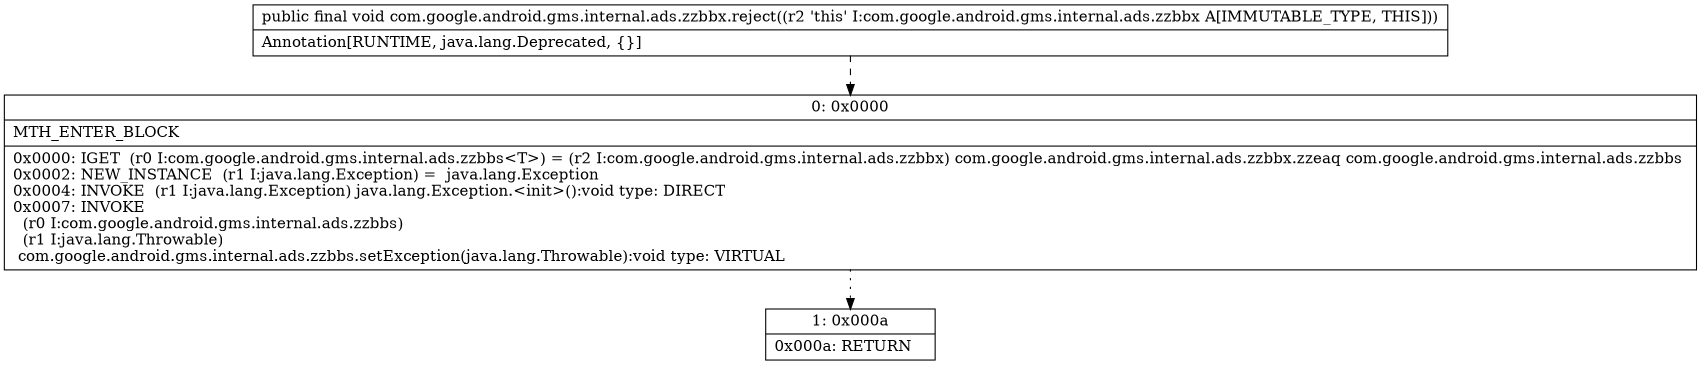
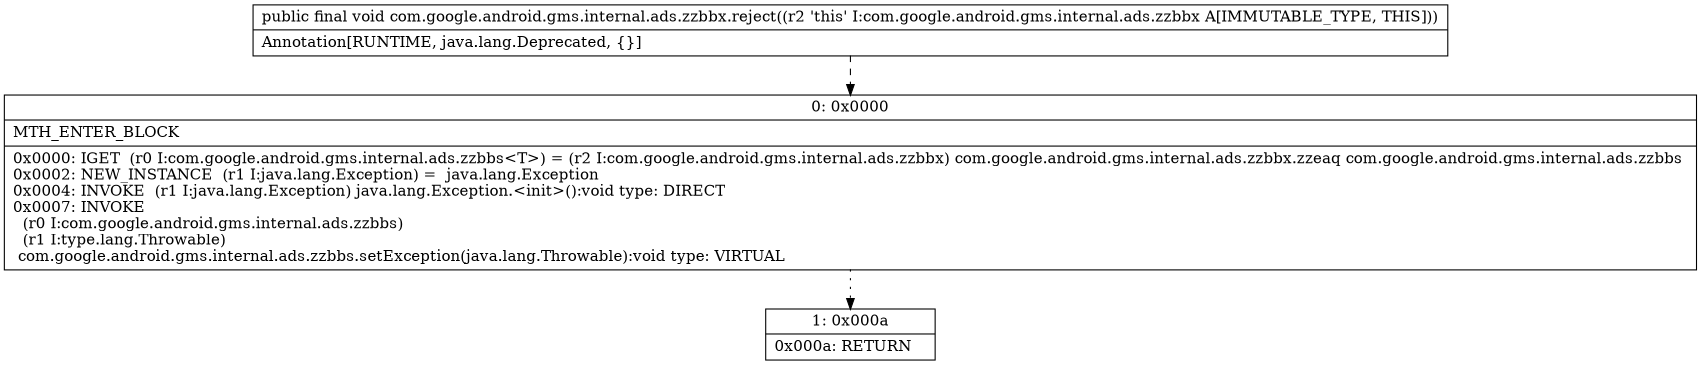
node "0: 0x0000": text "(r1 I:java.lang.Throwable)" -> "(r1 I:type.lang.Throwable)"
